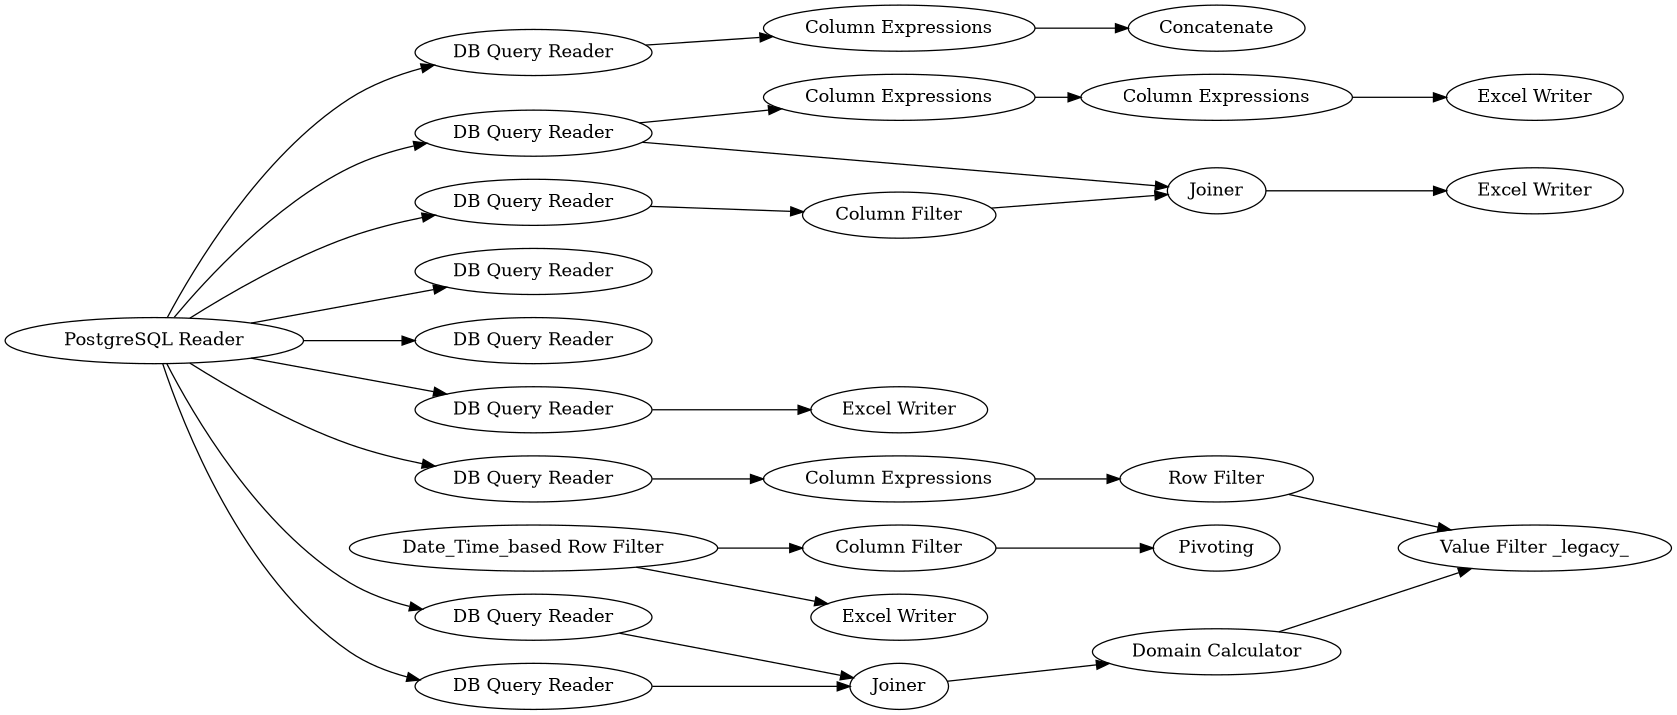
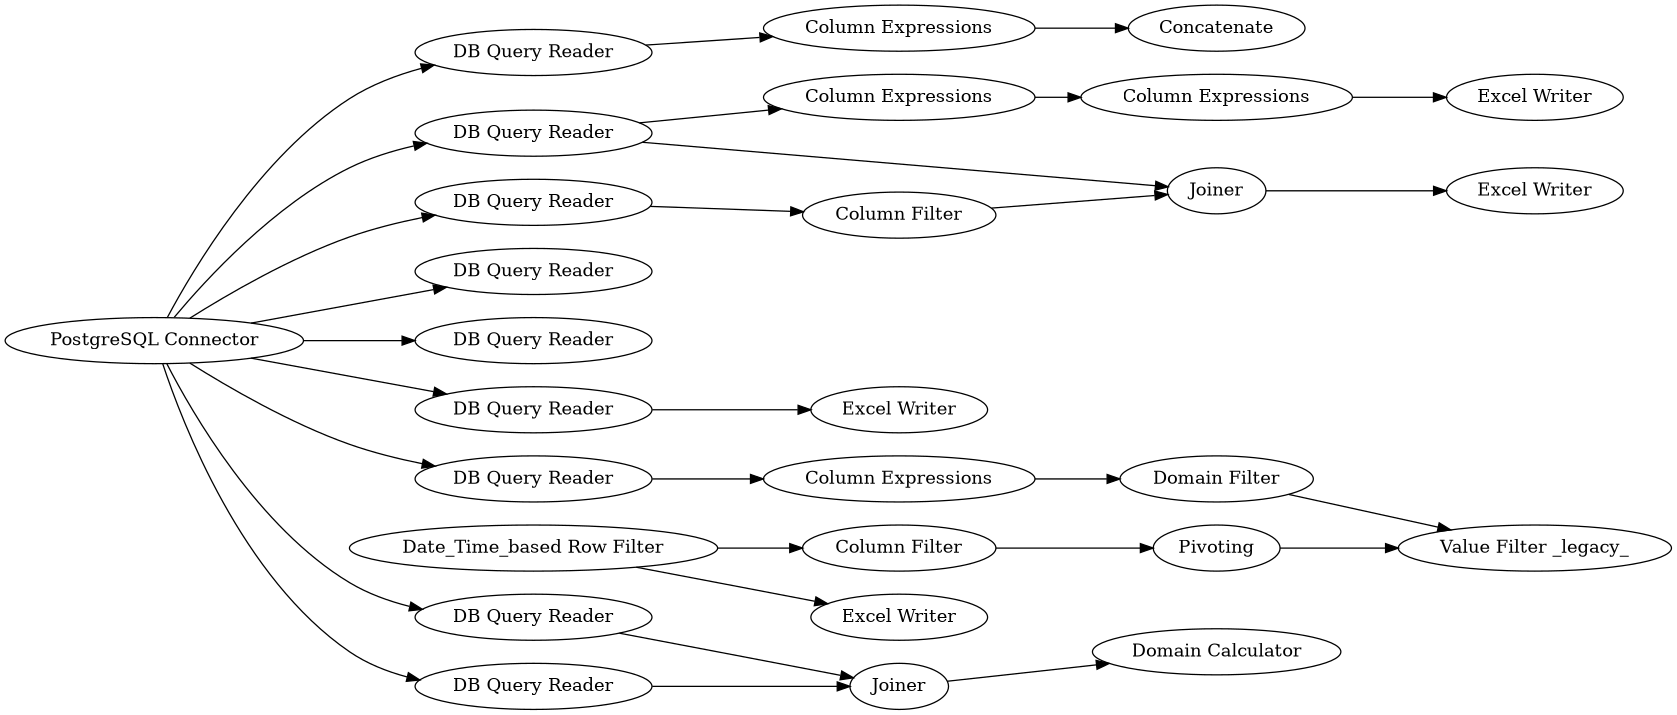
node "PostgreSQL Reader": label "PostgreSQL Reader" -> "PostgreSQL Connector"
node "Row Filter": label "Row Filter" -> "Domain Filter"
edge "Domain Calculator" -> "Value Filter _legacy_": now "Pivoting" -> "Value Filter _legacy_"
